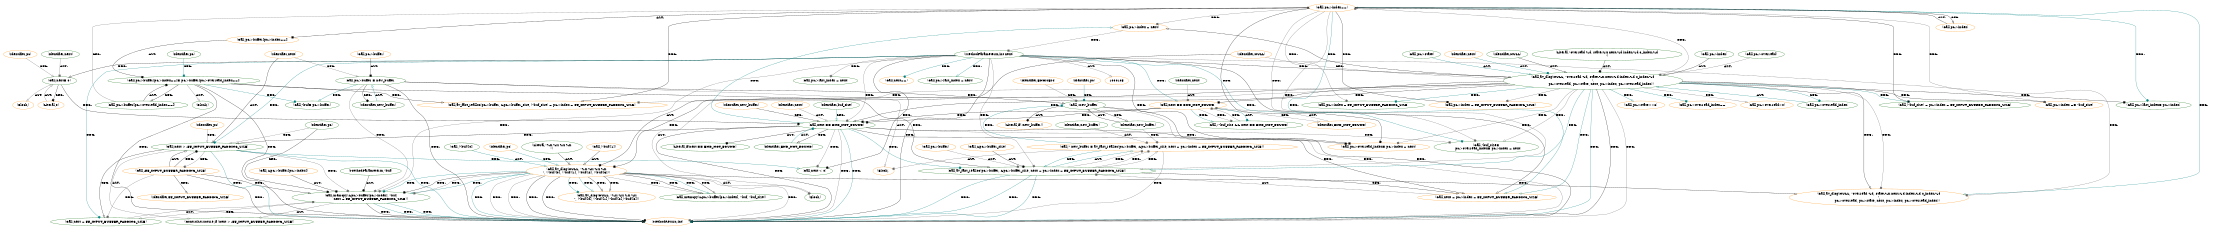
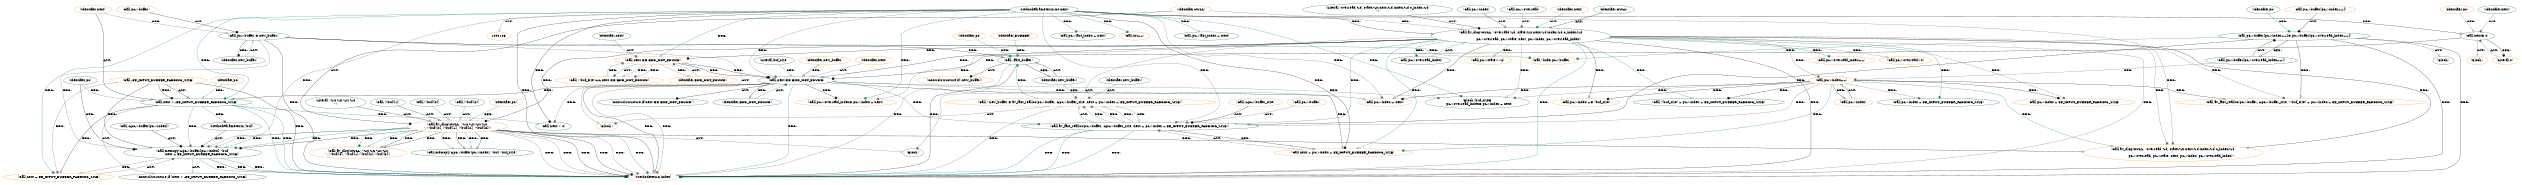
edge "(Call,pc->index++)" -> "(Call,pc->buffer[pc->index++])": removed, label "AST:"
edge "(Call,pc->index++)" -> "(Call,pc->index + next)": color gray40 -> black
edge "(Call,pc->index++)" -> "(Call,pc->index += *buf_size)": color gray40 -> black
edge "(Call,pc->index + next)" -> "(MethodParameterIn,int next)": reversed
node "(Call,pc->state)": removed
node "(Call,next++)": label "(Call,next++)" -> "(Call,int++)"
node "(Identifier,ENOMEM)": label "(Identifier,ENOMEM)" -> "(Identifier,BUFFER)"
edge "(Call,pc->buffer = new_buffer)" -> "(Call,*buf= pc->buffer)": arrowhead onormal -> box
edge "(Literal,0)" -> "(Call,next= 0)": arrowhead onormal -> box
node "(Call,(*buf)[2])": added
edge "(Call,pc->index++)" -> "(Call,pc->overread_index= pc->index + next)": removed, label "DDG:"
node "(Call,*buf= pc->buffer)": color darkgreen -> darkorange
node "(Identifier,buf_size)": label "(Identifier,buf_size)" -> "(Literal,buf_size)"
node "(Call,!new_buffer)": label "(Call,!new_buffer)" -> "(Call,!fast_buffer)"
node "(Call,pc->last_index= pc->index)": removed
edge "(MethodParameterIn,int next)" -> "(Call,next + pc->index + FF_INPUT_BUFFER_PADDING_SIZE)": arrowhead onormal -> box
edge "(MethodParameterIn,int next)" -> "(Call,pc->overread_index= pc->index + next)": color black -> teal
edge "(Call,pc->index++)" -> "(Call,next + pc->index + FF_INPUT_BUFFER_PADDING_SIZE)": arrowhead onormal -> box
node "(Literal,if(!new_buffer))": label "(Literal,if(!new_buffer))" -> "(ControlStructure,if(!new_buffer))"
node "(Call,!*buf_size && next == END_NOT_FOUND)": color darkgreen -> darkorange
node "(Call,(*buf)[1])": color darkorange -> darkgreen
node "(Literal,if(next == END_NOT_FOUND))": label "(Literal,if(next == END_NOT_FOUND))" -> "(ControlStructure,if(next == END_NOT_FOUND))"
node "(Call,*buf_size= pc->overread_index= pc->index + next)": label "(Call,*buf_size= pc->overread_index= pc->index + next)" -> "(Block,*buf_size= pc->overread_index= pc->index + next)"
edge "(Call,next > -FF_INPUT_BUFFER_PADDING_SIZE)" -> "(Call,-FF_INPUT_BUFFER_PADDING_SIZE)": now "(Call,next > -FF_INPUT_BUFFER_PADDING_SIZE)" -> "(MethodParameterIn,*buf)"
node "(Call,&pc->buffer[pc->index])": color darkorange -> darkgreen
edge "(Call,next > -FF_INPUT_BUFFER_PADDING_SIZE)" -> "(Call,next + FF_INPUT_BUFFER_PADDING_SIZE)": label "CFG: " -> "DDG: "
node "(Identifier,FF_INPUT_BUFFER_PADDING_SIZE)": removed
node "(Call,next + FF_INPUT_BUFFER_PADDING_SIZE)": color darkgreen -> darkorange
node "(MethodReturn,int)": label "(MethodReturn,int)" -> "(MethodReturn,index)"
